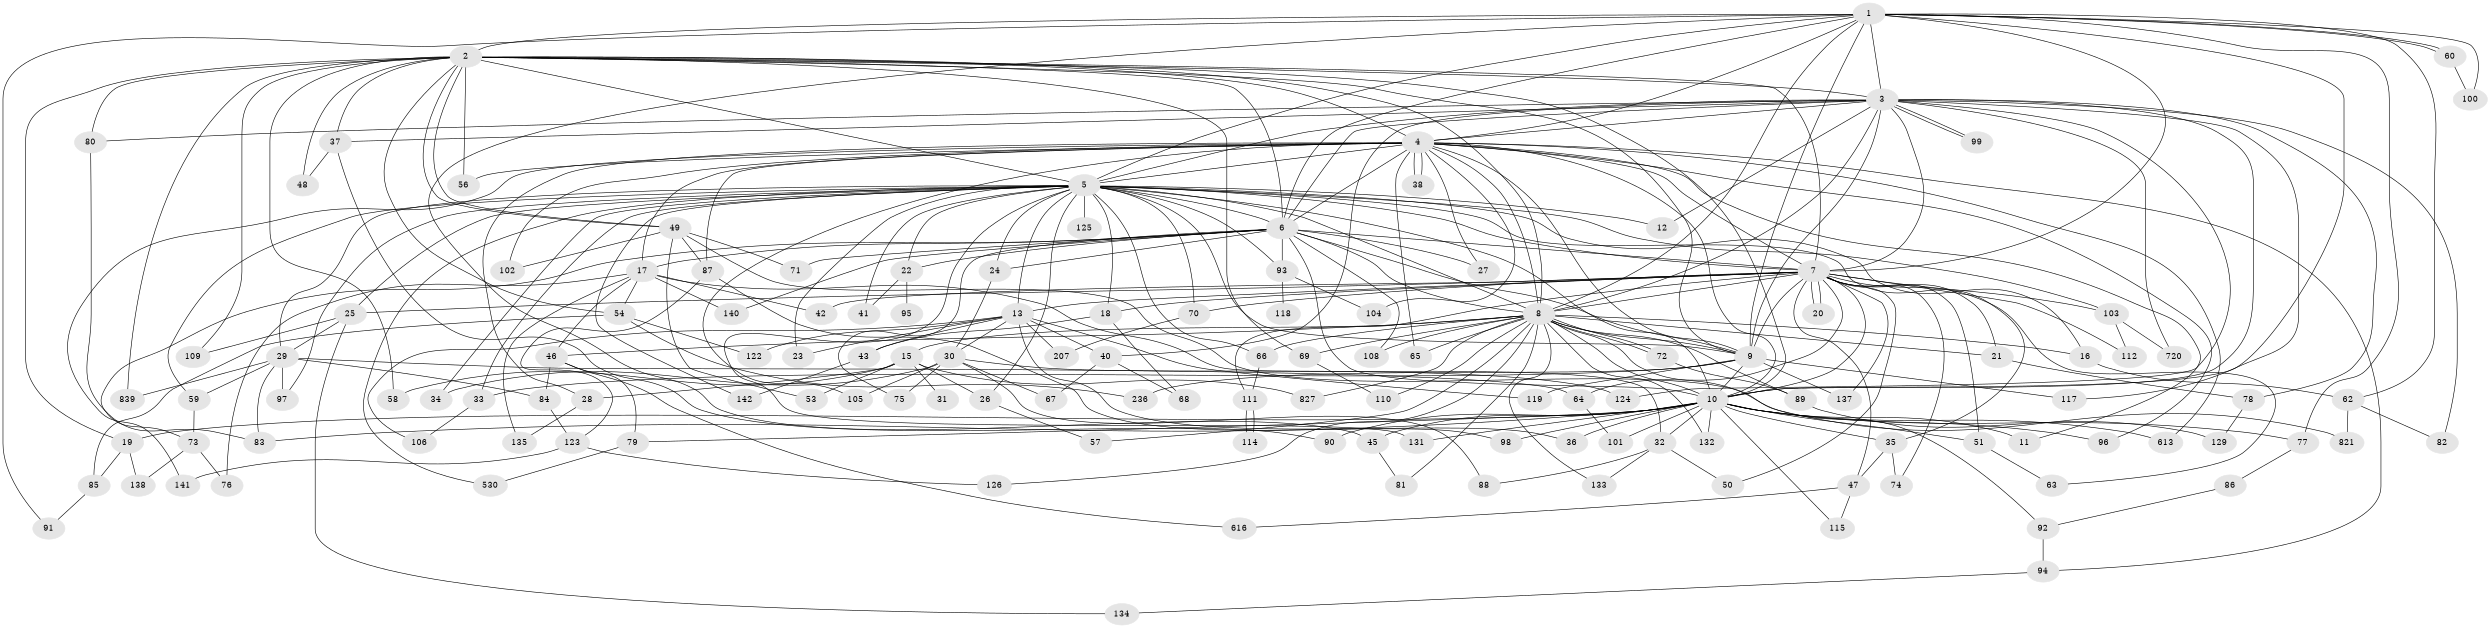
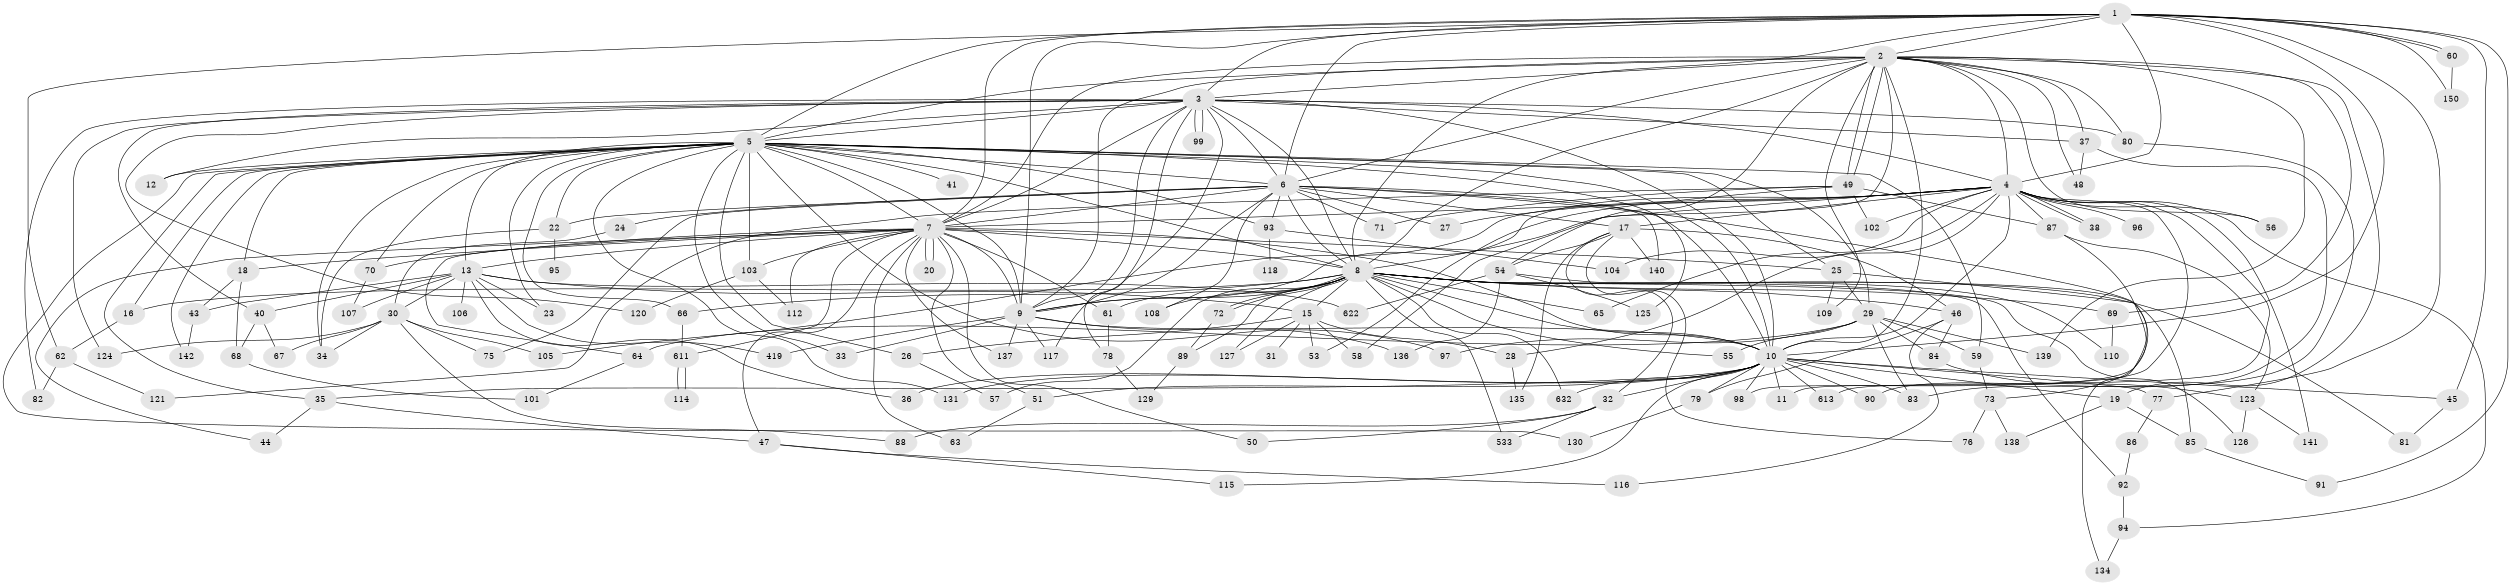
node "100": label "100" -> "150"
edge "4" -- "5": removed
edge "4" -- "6": removed
edge "5" -- "24": removed
edge "54" -- "125": added
edge "22" -- "41": now "22" -- "34"
edge "13" -- "15": added
node "42": removed
node "122": label "122" -> "622"
node "207": label "207" -> "107"
node "55": added
node "21": label "21" -> "61"
node "720": label "720" -> "120"
node "839": label "839" -> "139"
node "236": label "236" -> "136"
node "111": label "111" -> "611"
node "827": label "827" -> "127"
node "119": label "119" -> "419"
edge "33" -- "106": removed
edge "10" -- "101": now "68" -- "101"
edge "10" -- "96": removed
node "132": label "132" -> "632"
node "821": label "821" -> "121"
node "530": label "530" -> "130"
node "133": label "133" -> "533"
node "74": label "74" -> "44"
node "616": label "616" -> "116"
